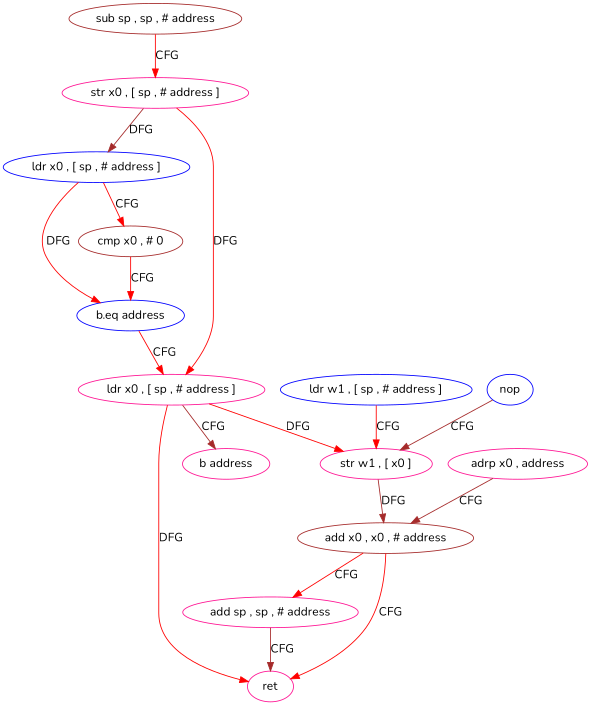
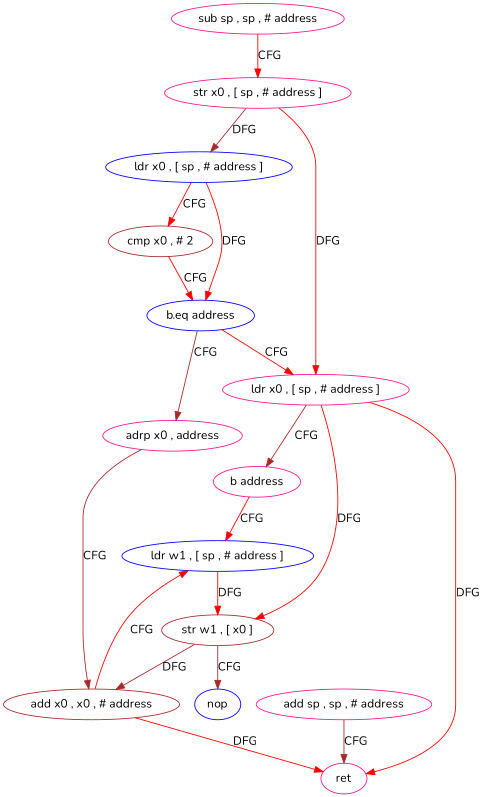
node "sub sp , sp , # address": color brown -> deeppink
node "cmp x0 , # 0": label "cmp x0 , # 0" -> "cmp x0 , # 2"
edge "b.eq address" -> "adrp x0 , address": added, label "CFG"
edge "nop" -> "str w1 , [ x0 ]": reversed
edge "ldr w1 , [ sp , # address ]" -> "str w1 , [ x0 ]": label "CFG" -> "DFG"
node "str w1 , [ x0 ]": color deeppink -> brown
edge "b address" -> "ldr w1 , [ sp , # address ]": added, label "CFG"
edge "add x0 , x0 , # address" -> "add sp , sp , # address": now "add x0 , x0 , # address" -> "ldr w1 , [ sp , # address ]"
edge "add x0 , x0 , # address" -> "ret": label "CFG" -> "DFG"
